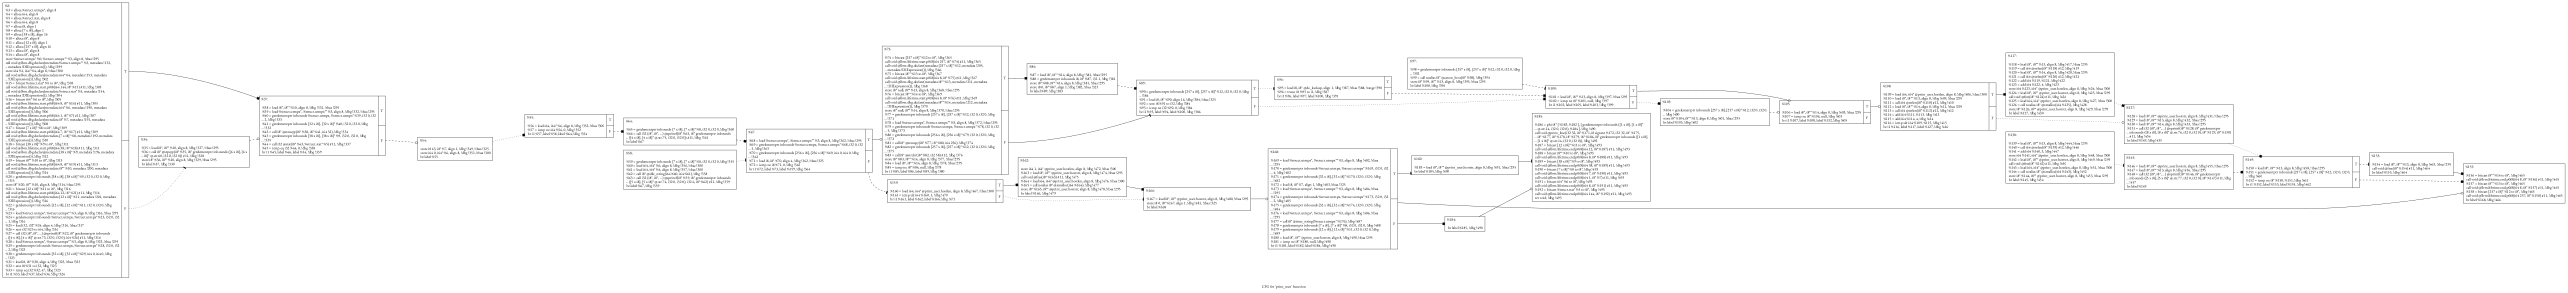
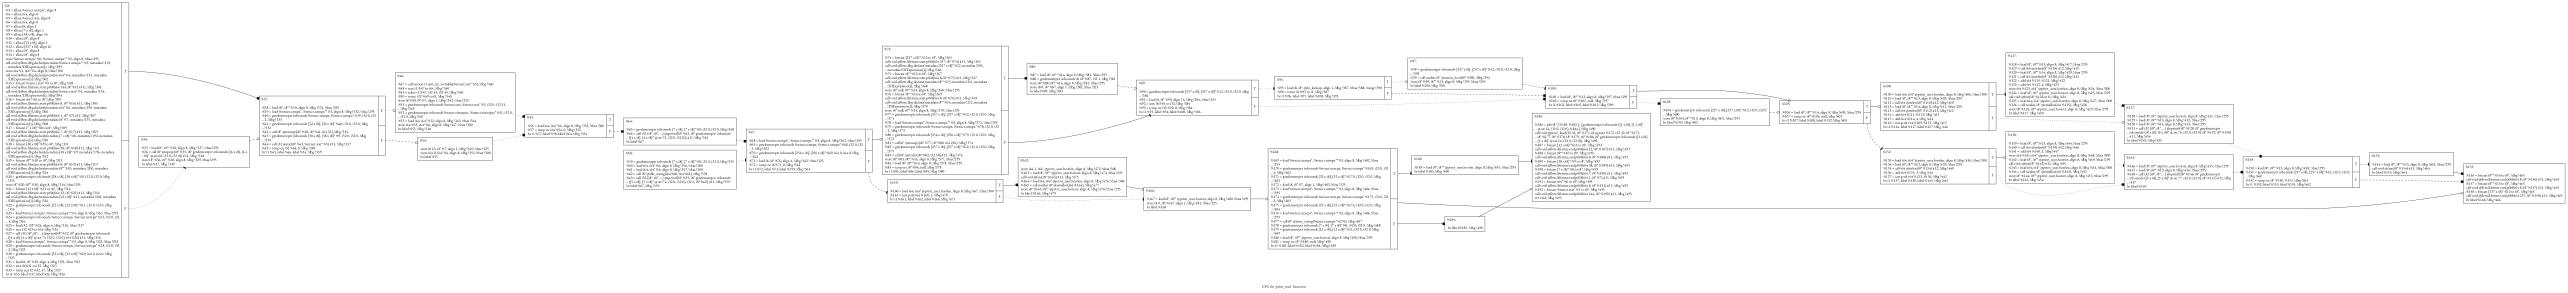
edge "%94:" -> "%97:": added
edge "%86:" -> "%89:": arrowhead box -> odot
edge "%108:" -> "%117:": arrowhead box -> tee
node "%46:": added
node "%132:": added
edge "%162:" -> "%166:": arrowhead box -> odot
